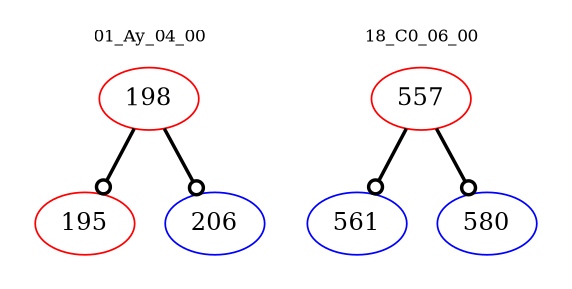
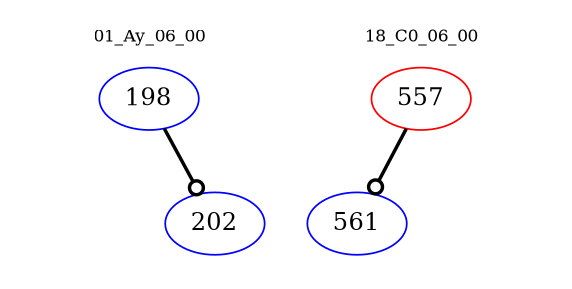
cluster "01_Ay_04_00": label "01_Ay_04_00" -> "01_Ay_06_00"
node "198": color red -> blue
node "195": removed
node "206": label "206" -> "202"
node "580": removed
